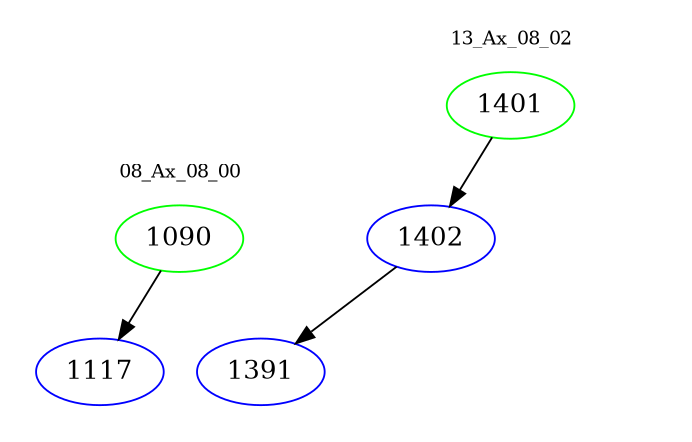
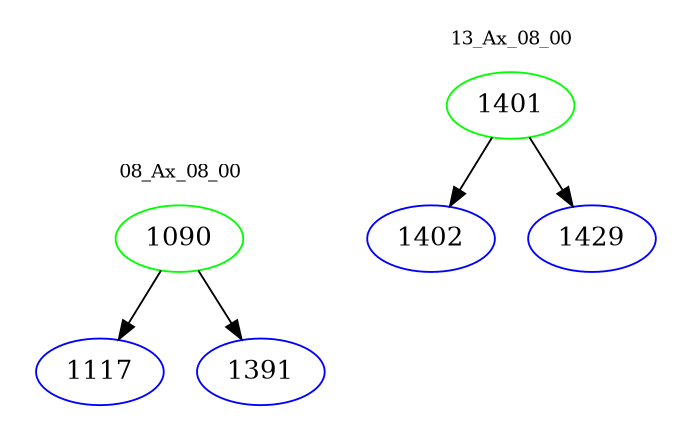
cluster "13_Ax_08_02": label "13_Ax_08_02" -> "13_Ax_08_00"
node "1429": added
edge "1402" -> "1391": now "1090" -> "1391"
